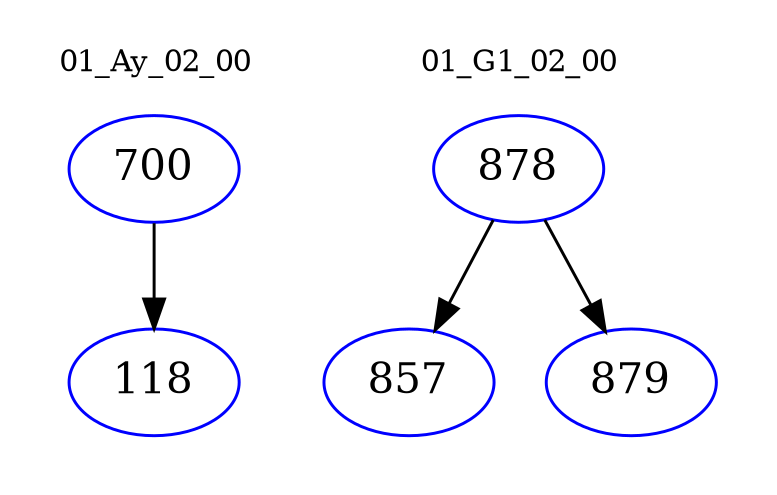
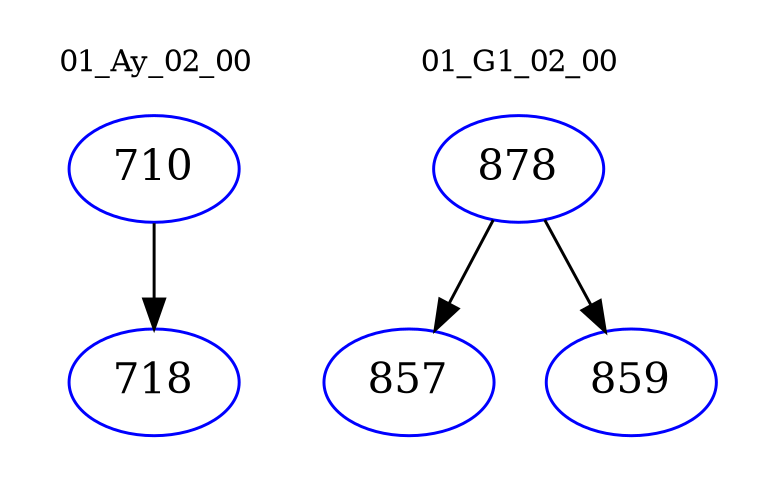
node "700": label "700" -> "710"
node "118": label "118" -> "718"
node "879": label "879" -> "859"
